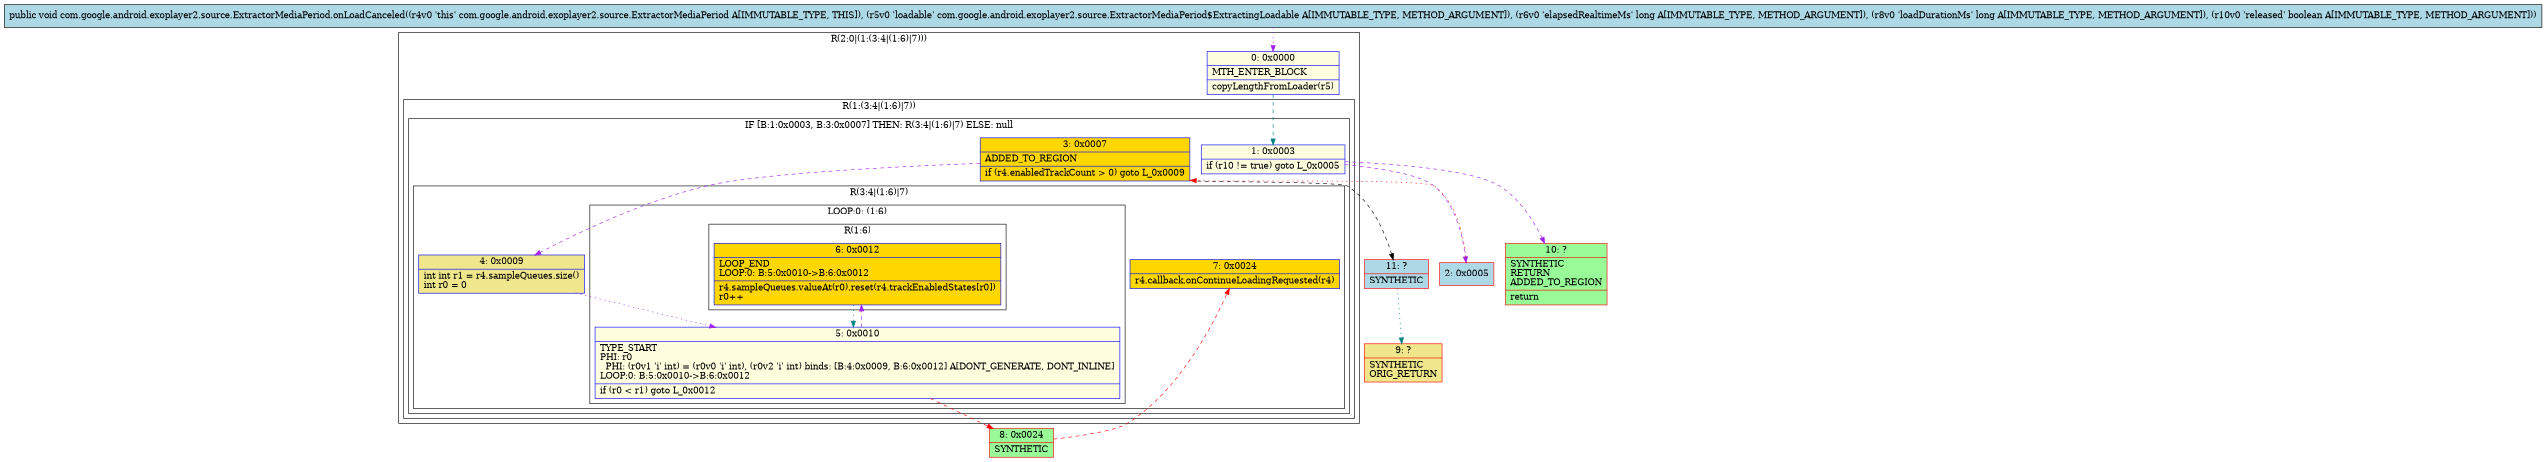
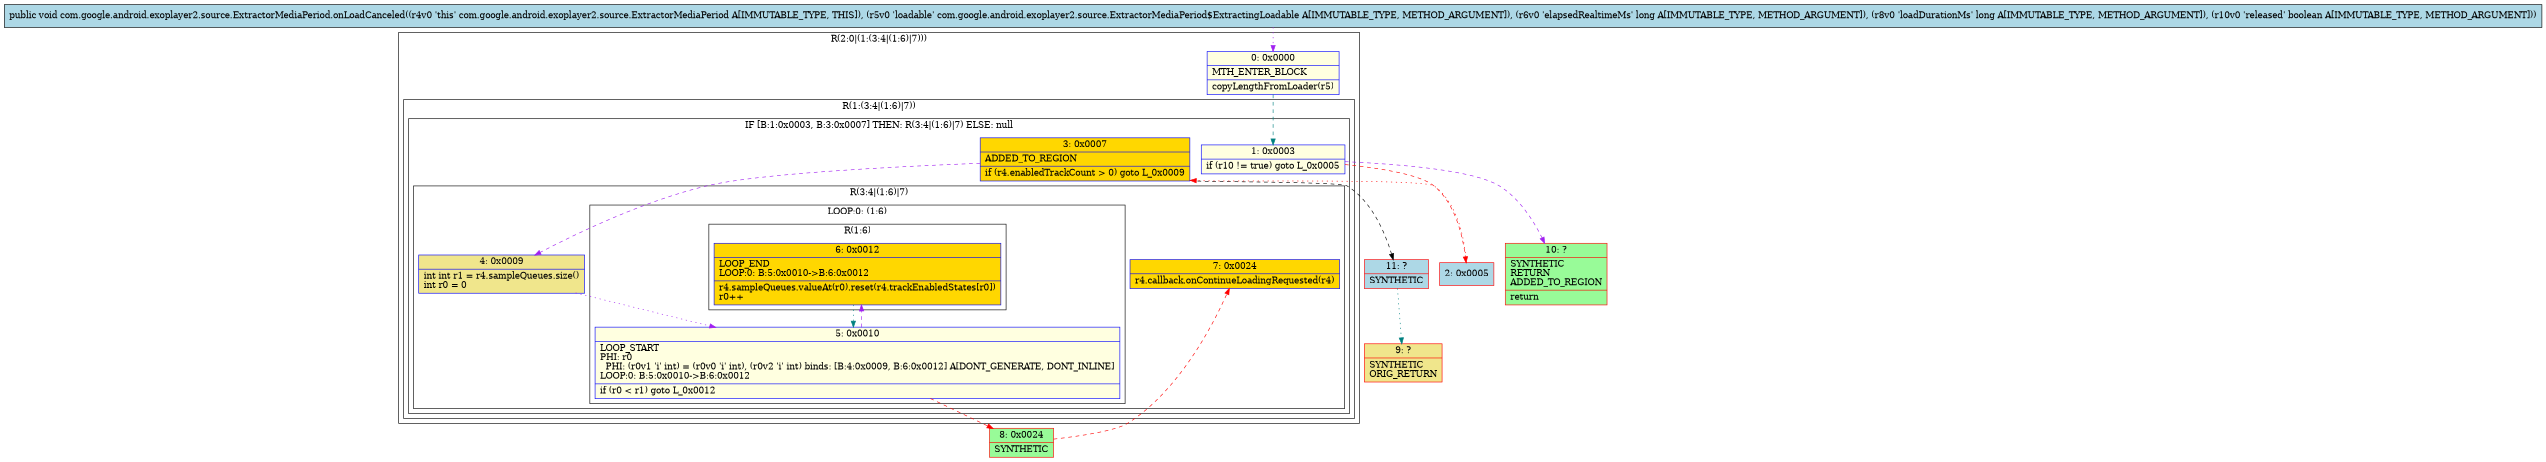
edge "1: 0x0003" -> "2: 0x0005": color purple -> red
node "5: 0x0010": text "TYPE_START" -> "LOOP_START"
